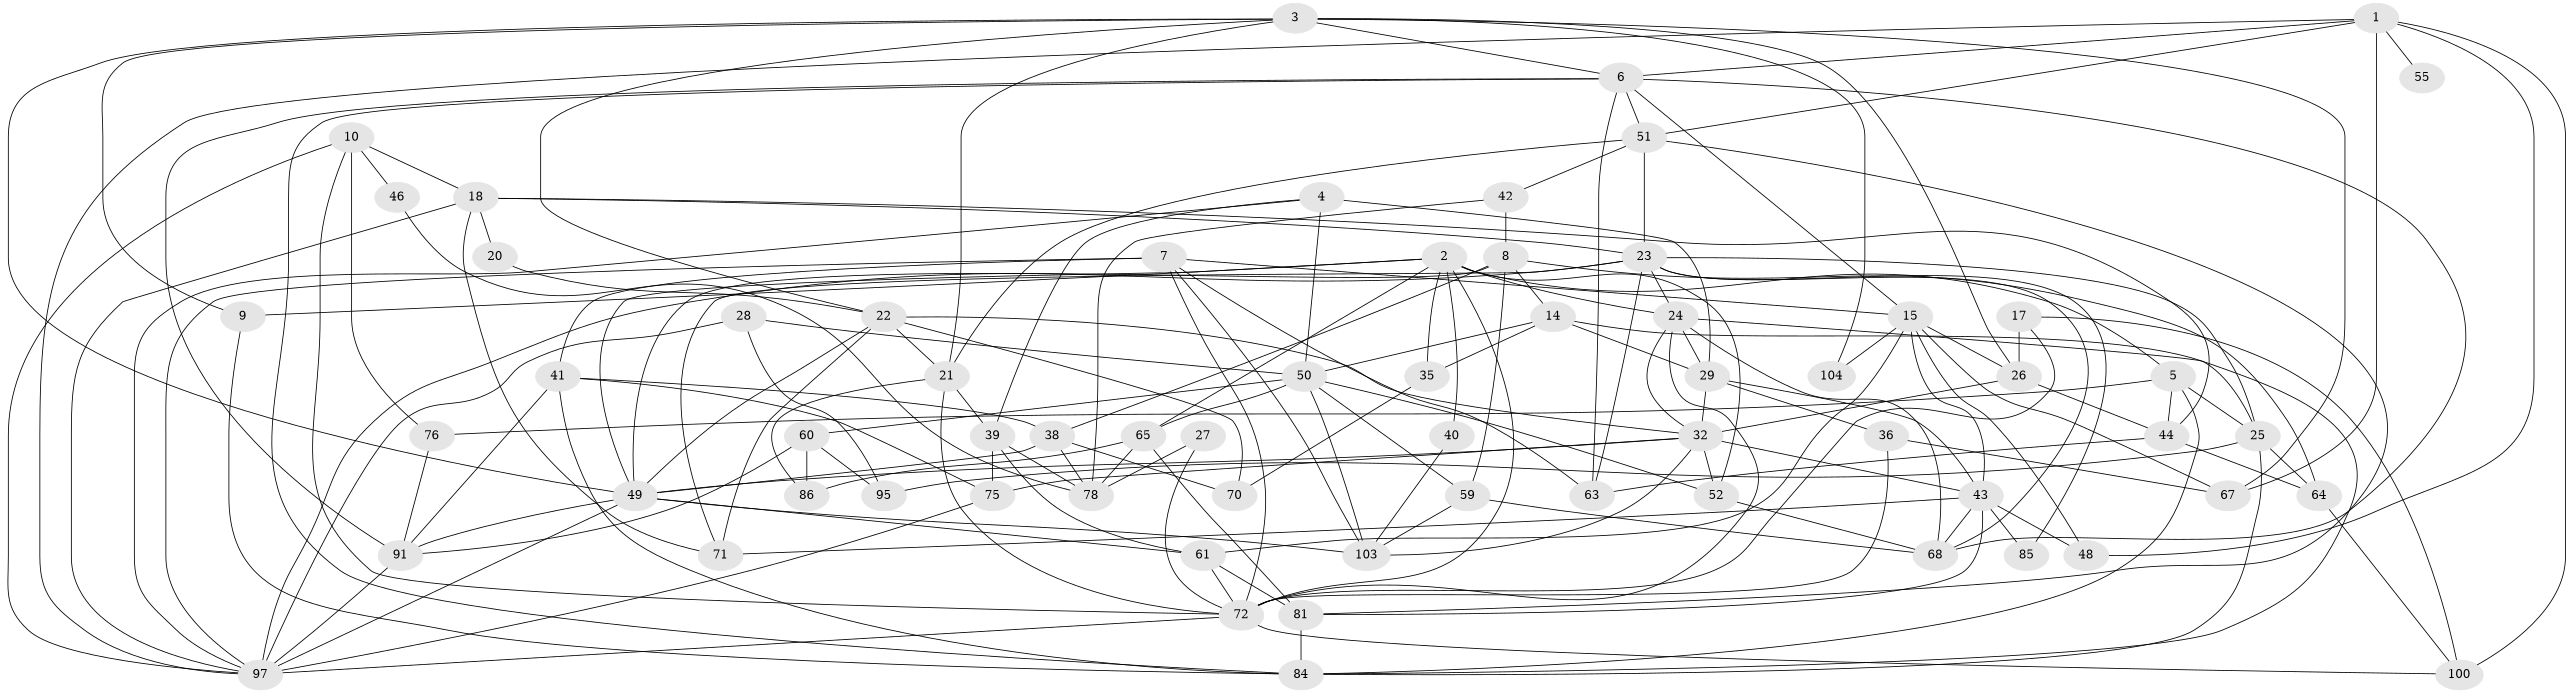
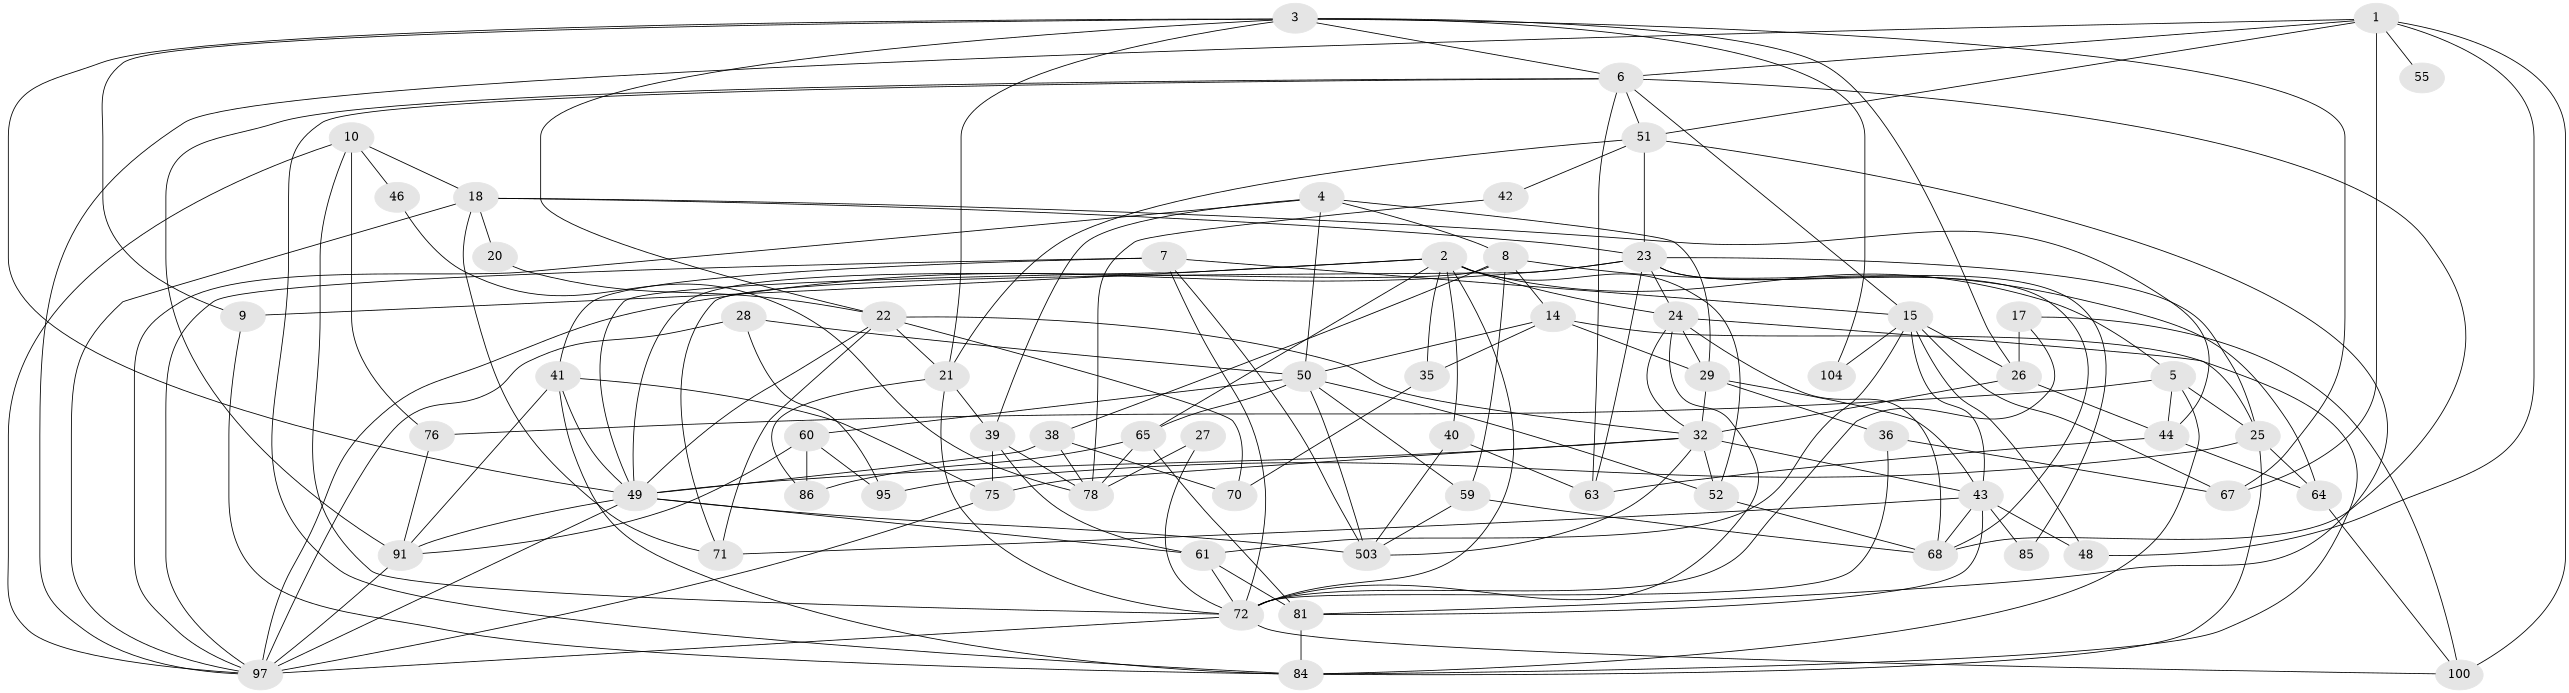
edge "42" -- "8": now "4" -- "8"
edge "7" -- "63": now "40" -- "63"
edge "41" -- "38": now "41" -- "49"
node "103": label "103" -> "503"
